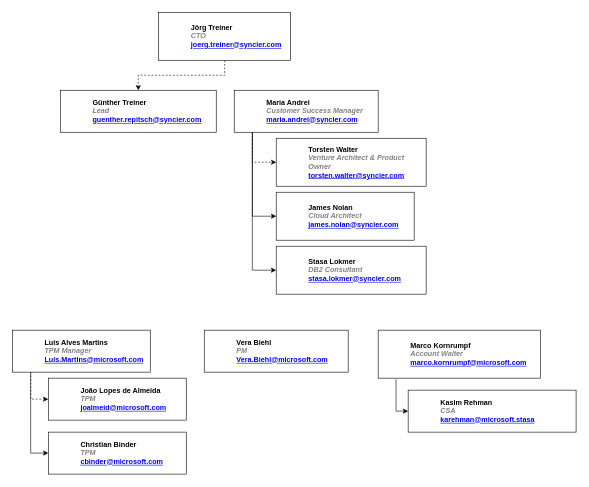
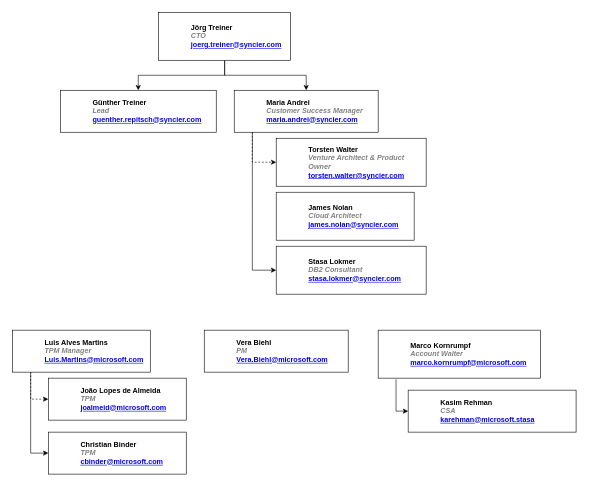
edge "Jörg Treiner CTO joerg.treiner@syncier.com" -> "Günther Treiner Lead guenther.repitsch@syncier.com": style dashed -> solid
edge "Jörg Treiner CTO joerg.treiner@syncier.com" -> "Maria Andrei Customer Success Manager maria.andrei@syncier.com": added
edge "Maria Andrei Customer Success Manager maria.andrei@syncier.com" -> "James Nolan Cloud Architect james.nolan@syncier.com": removed
